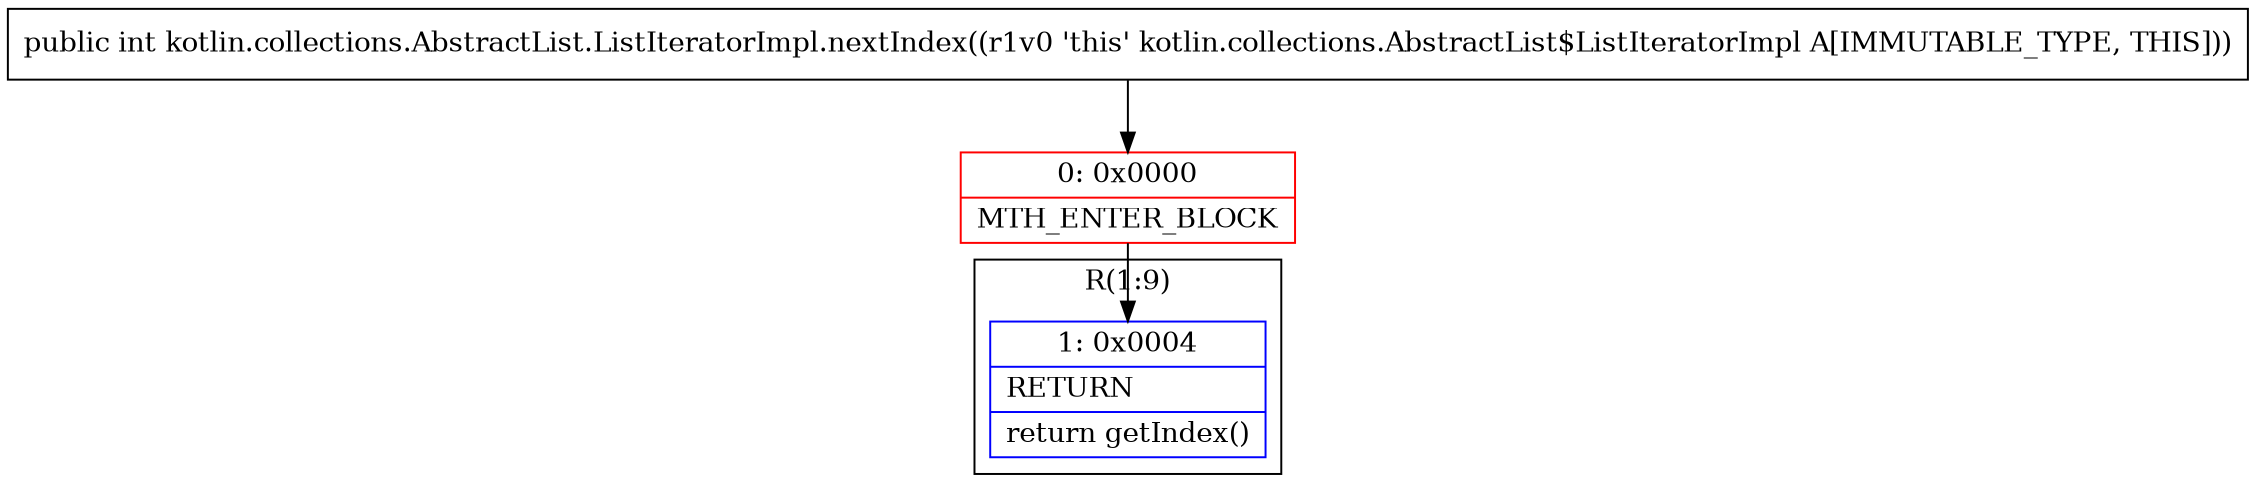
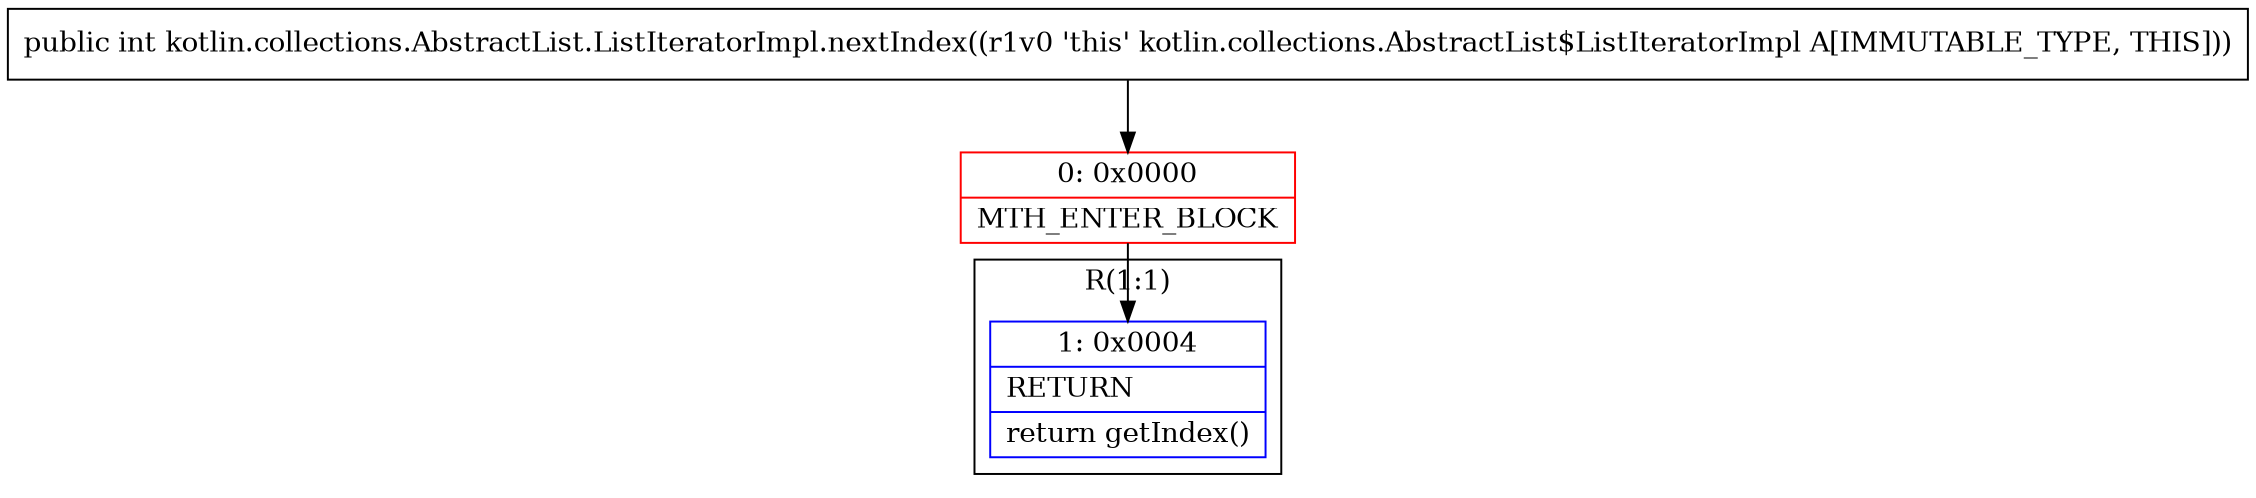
cluster "R(1:9)": label "R(1:9)" -> "R(1:1)"
